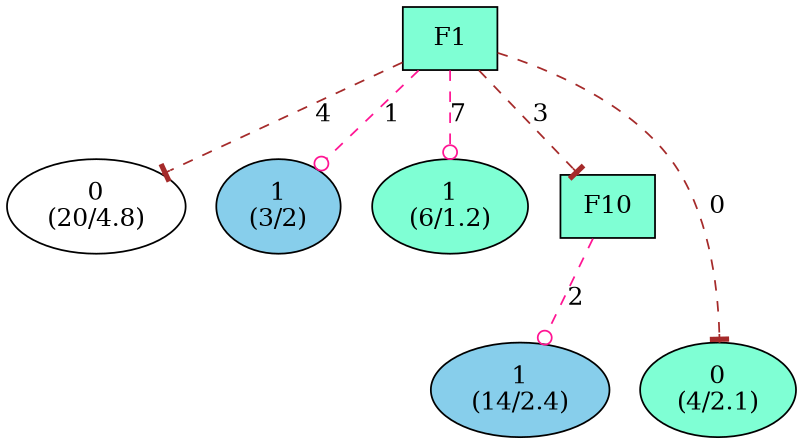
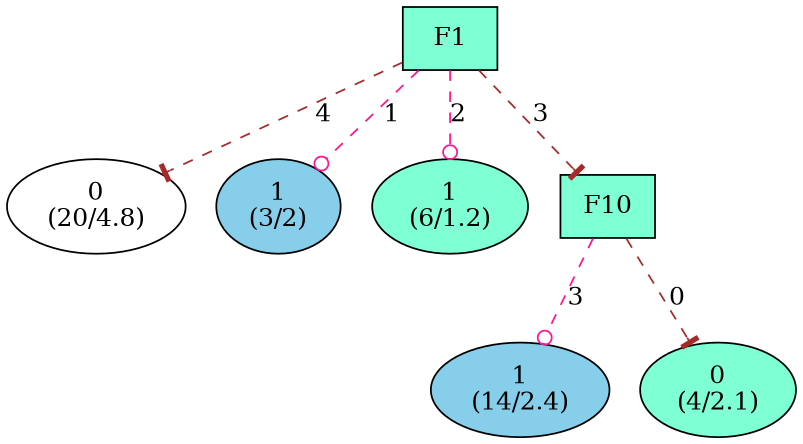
edge "F1" -> "1 (6/1.2)": label "7" -> "2"
edge "F1" -> "0 (4/2.1)": now "F10" -> "0 (4/2.1)"
edge "F10" -> "1 (14/2.4)": label "2" -> "3"
